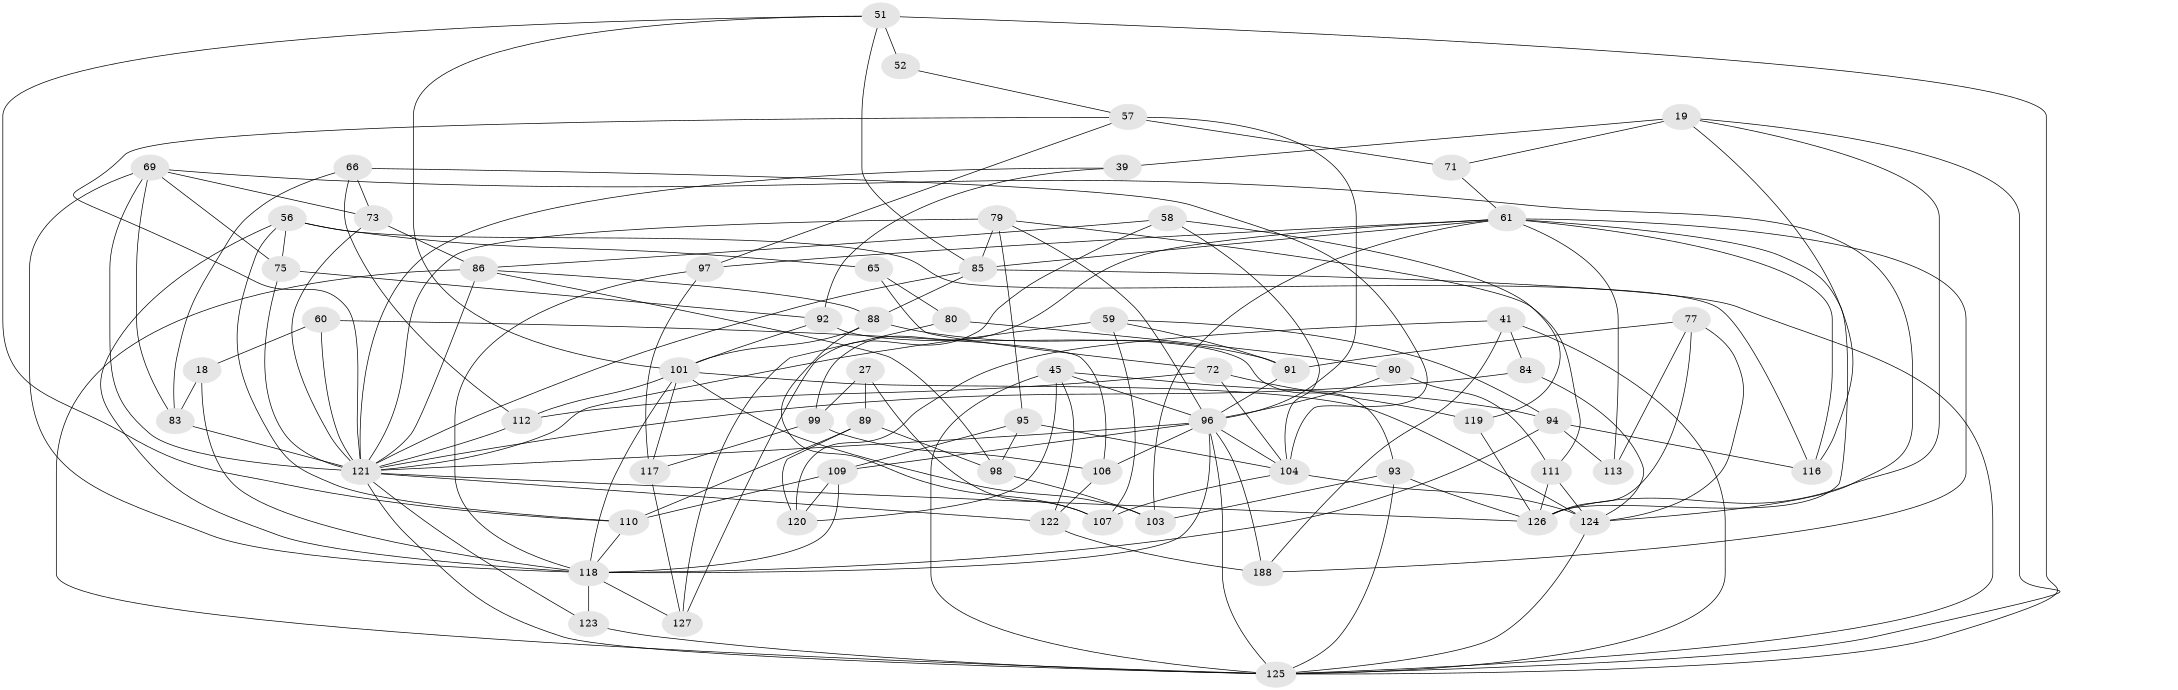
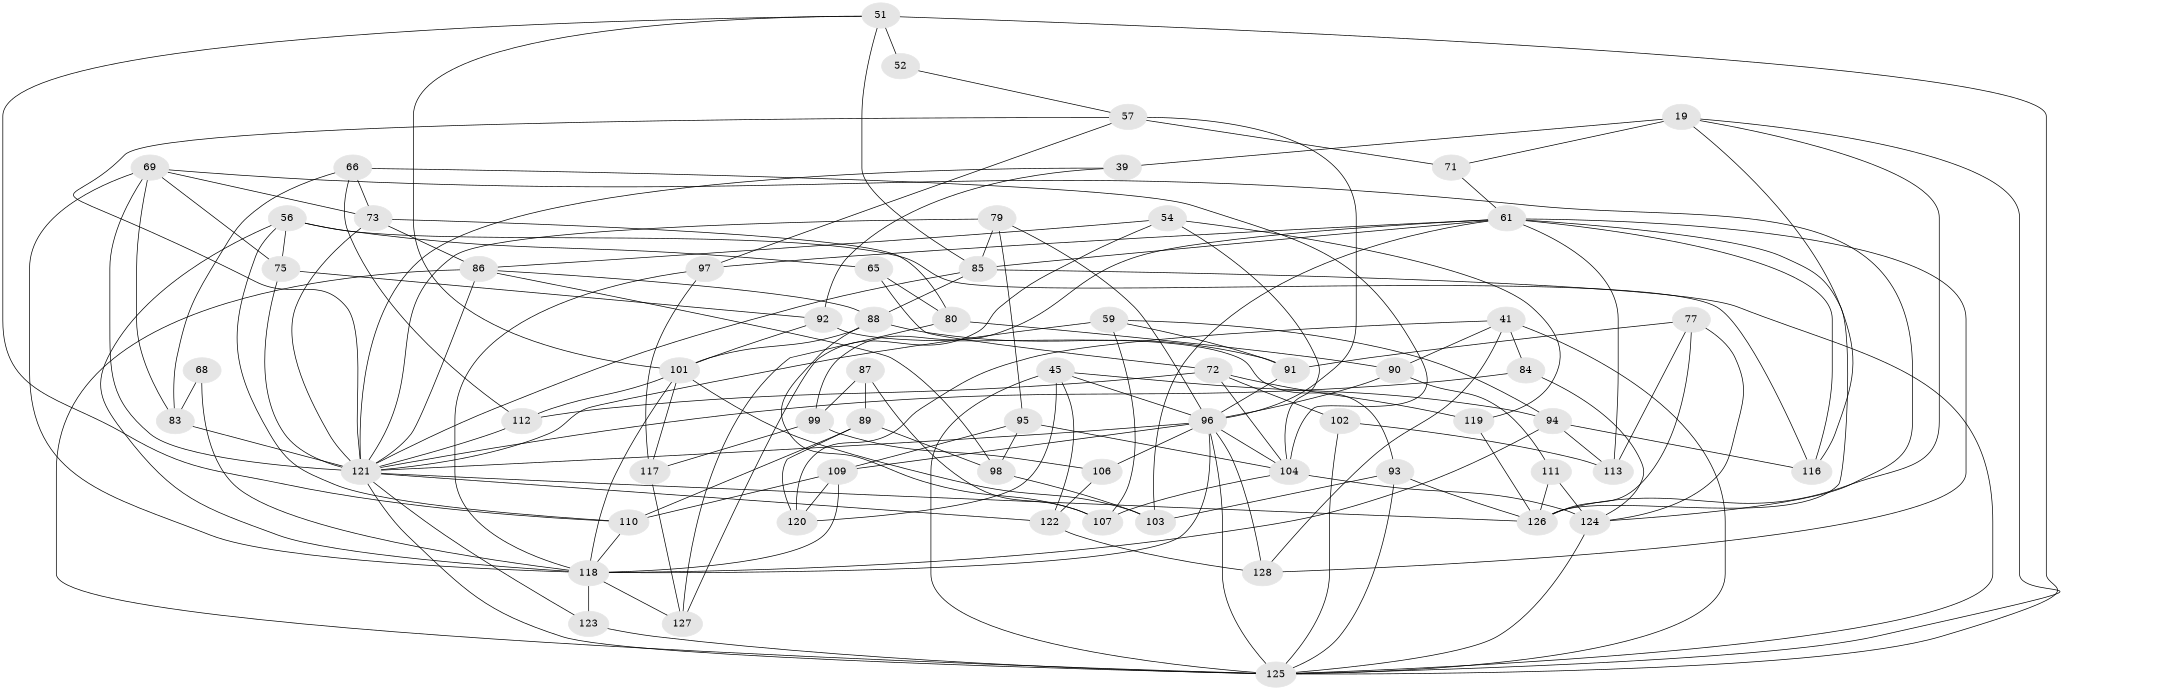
node "58": label "58" -> "54"
edge "73" -- "80": added
edge "79" -- "111": removed
node "60": removed
edge "41" -- "90": added
node "18": label "18" -> "68"
node "27": label "27" -> "87"
edge "101" -- "124": removed
node "102": added
node "188": label "188" -> "128"
